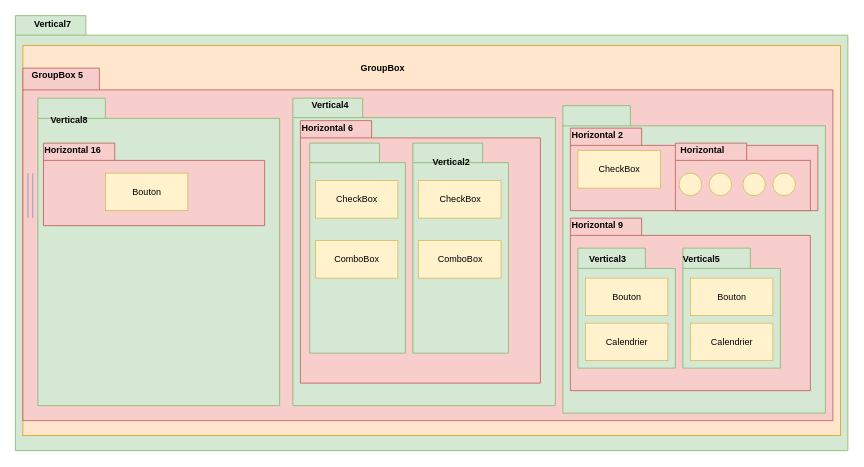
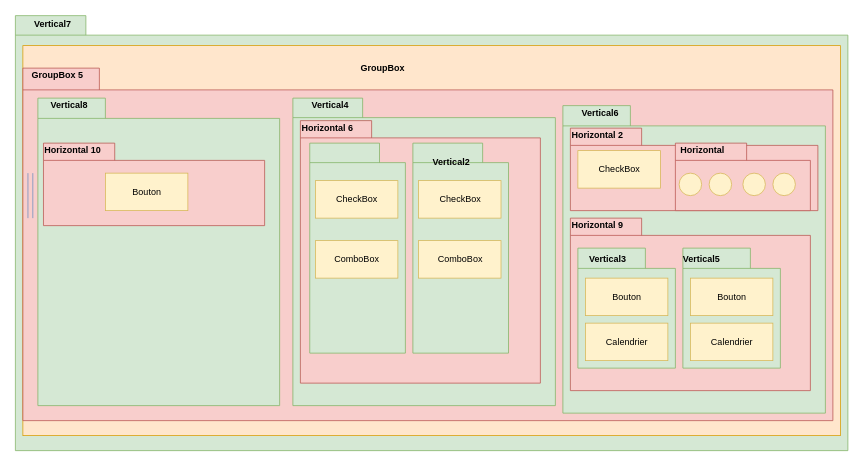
node "Vertical6": added
node "Vertical8": moved (70, 120) -> (70, 105)
node "Horizontal 16": label "Horizontal 16" -> "Horizontal 10"
